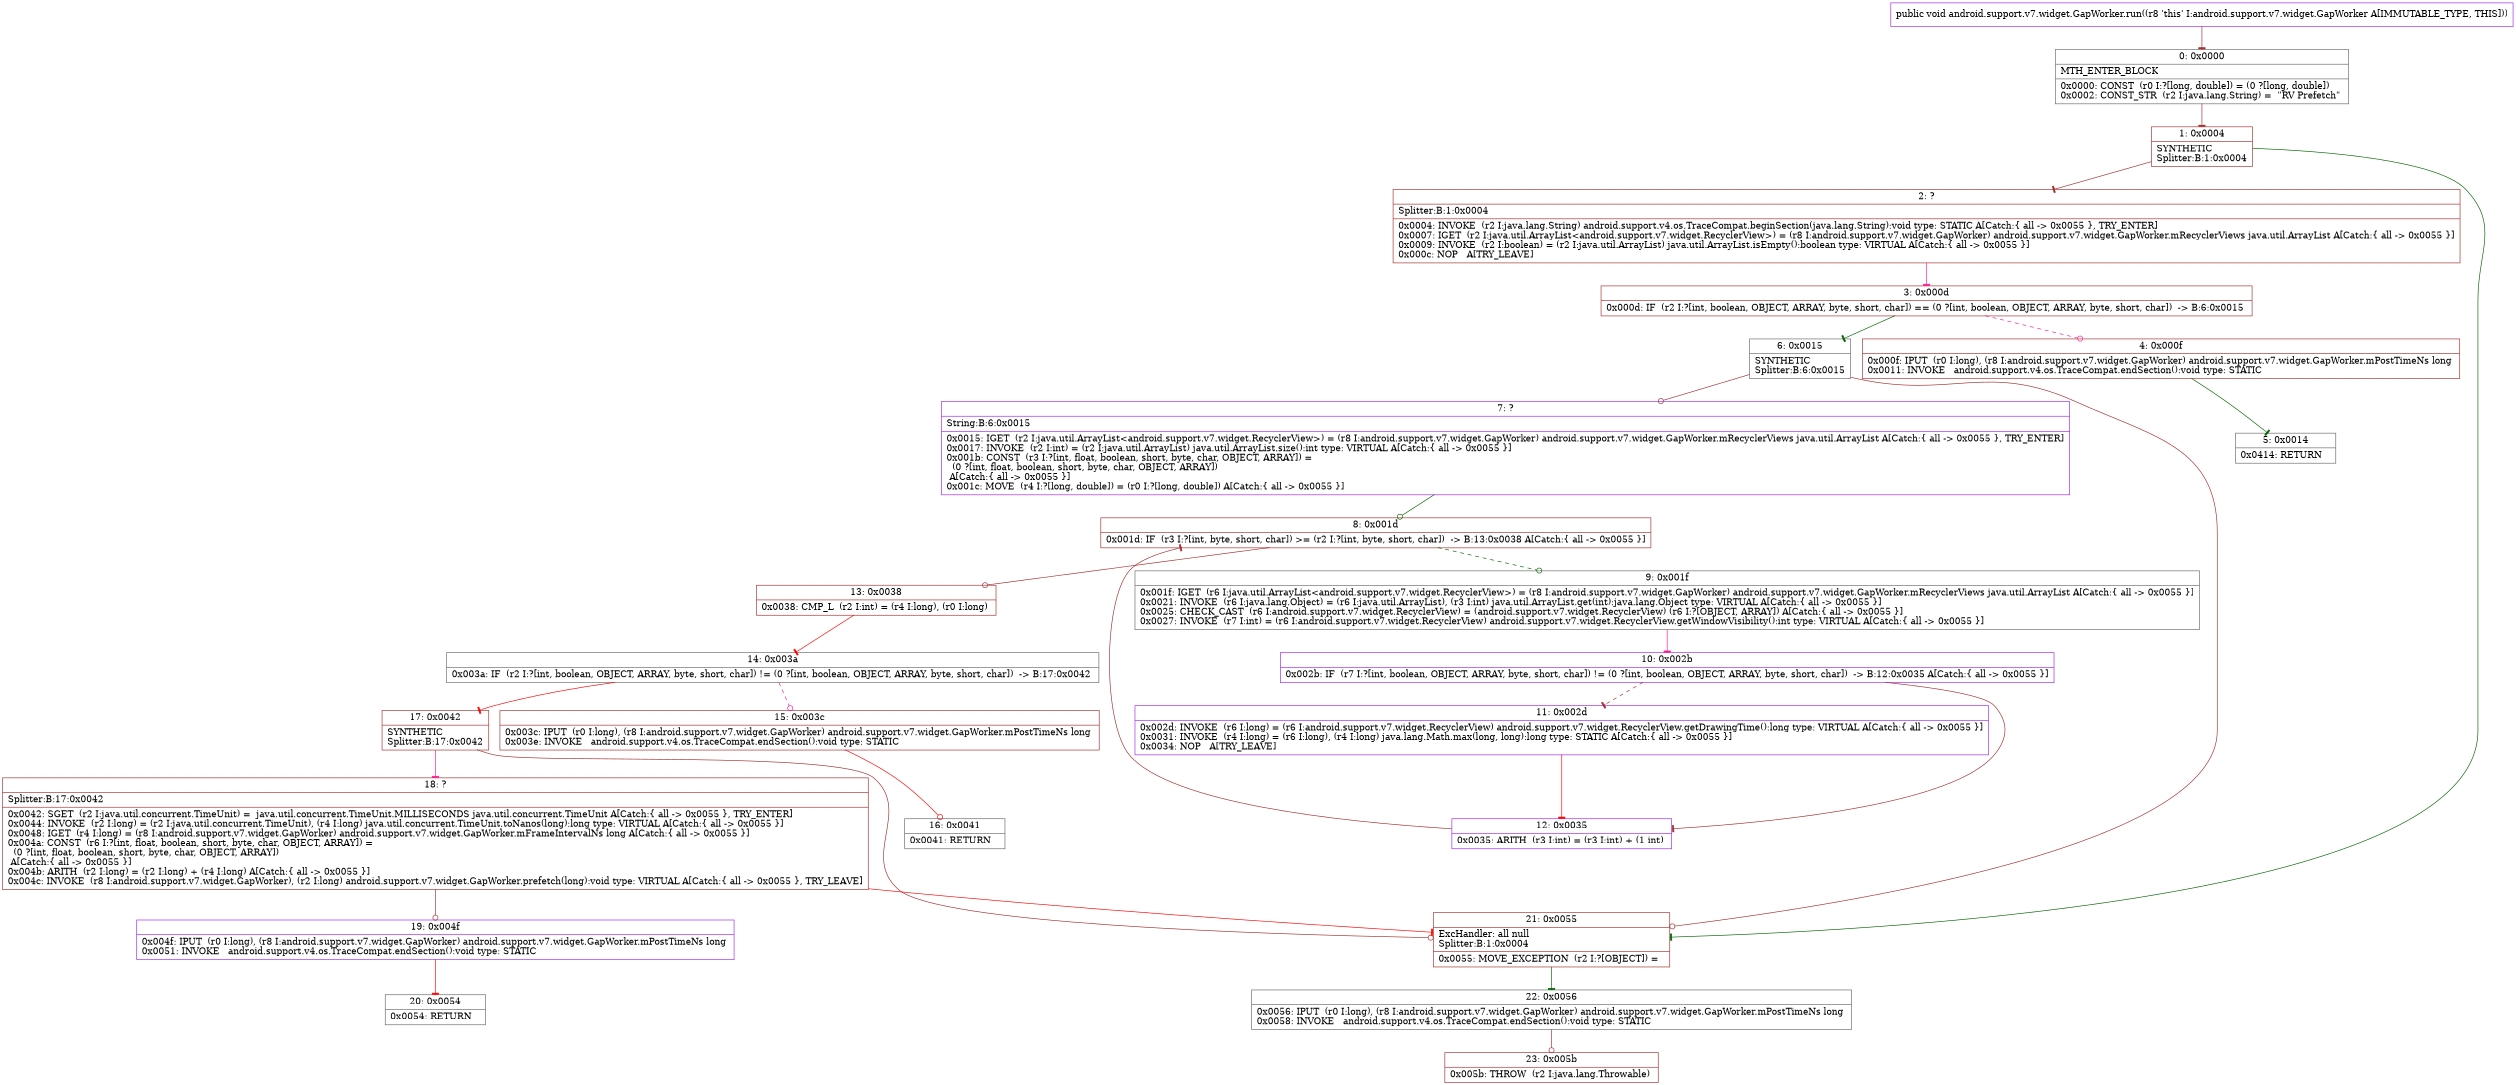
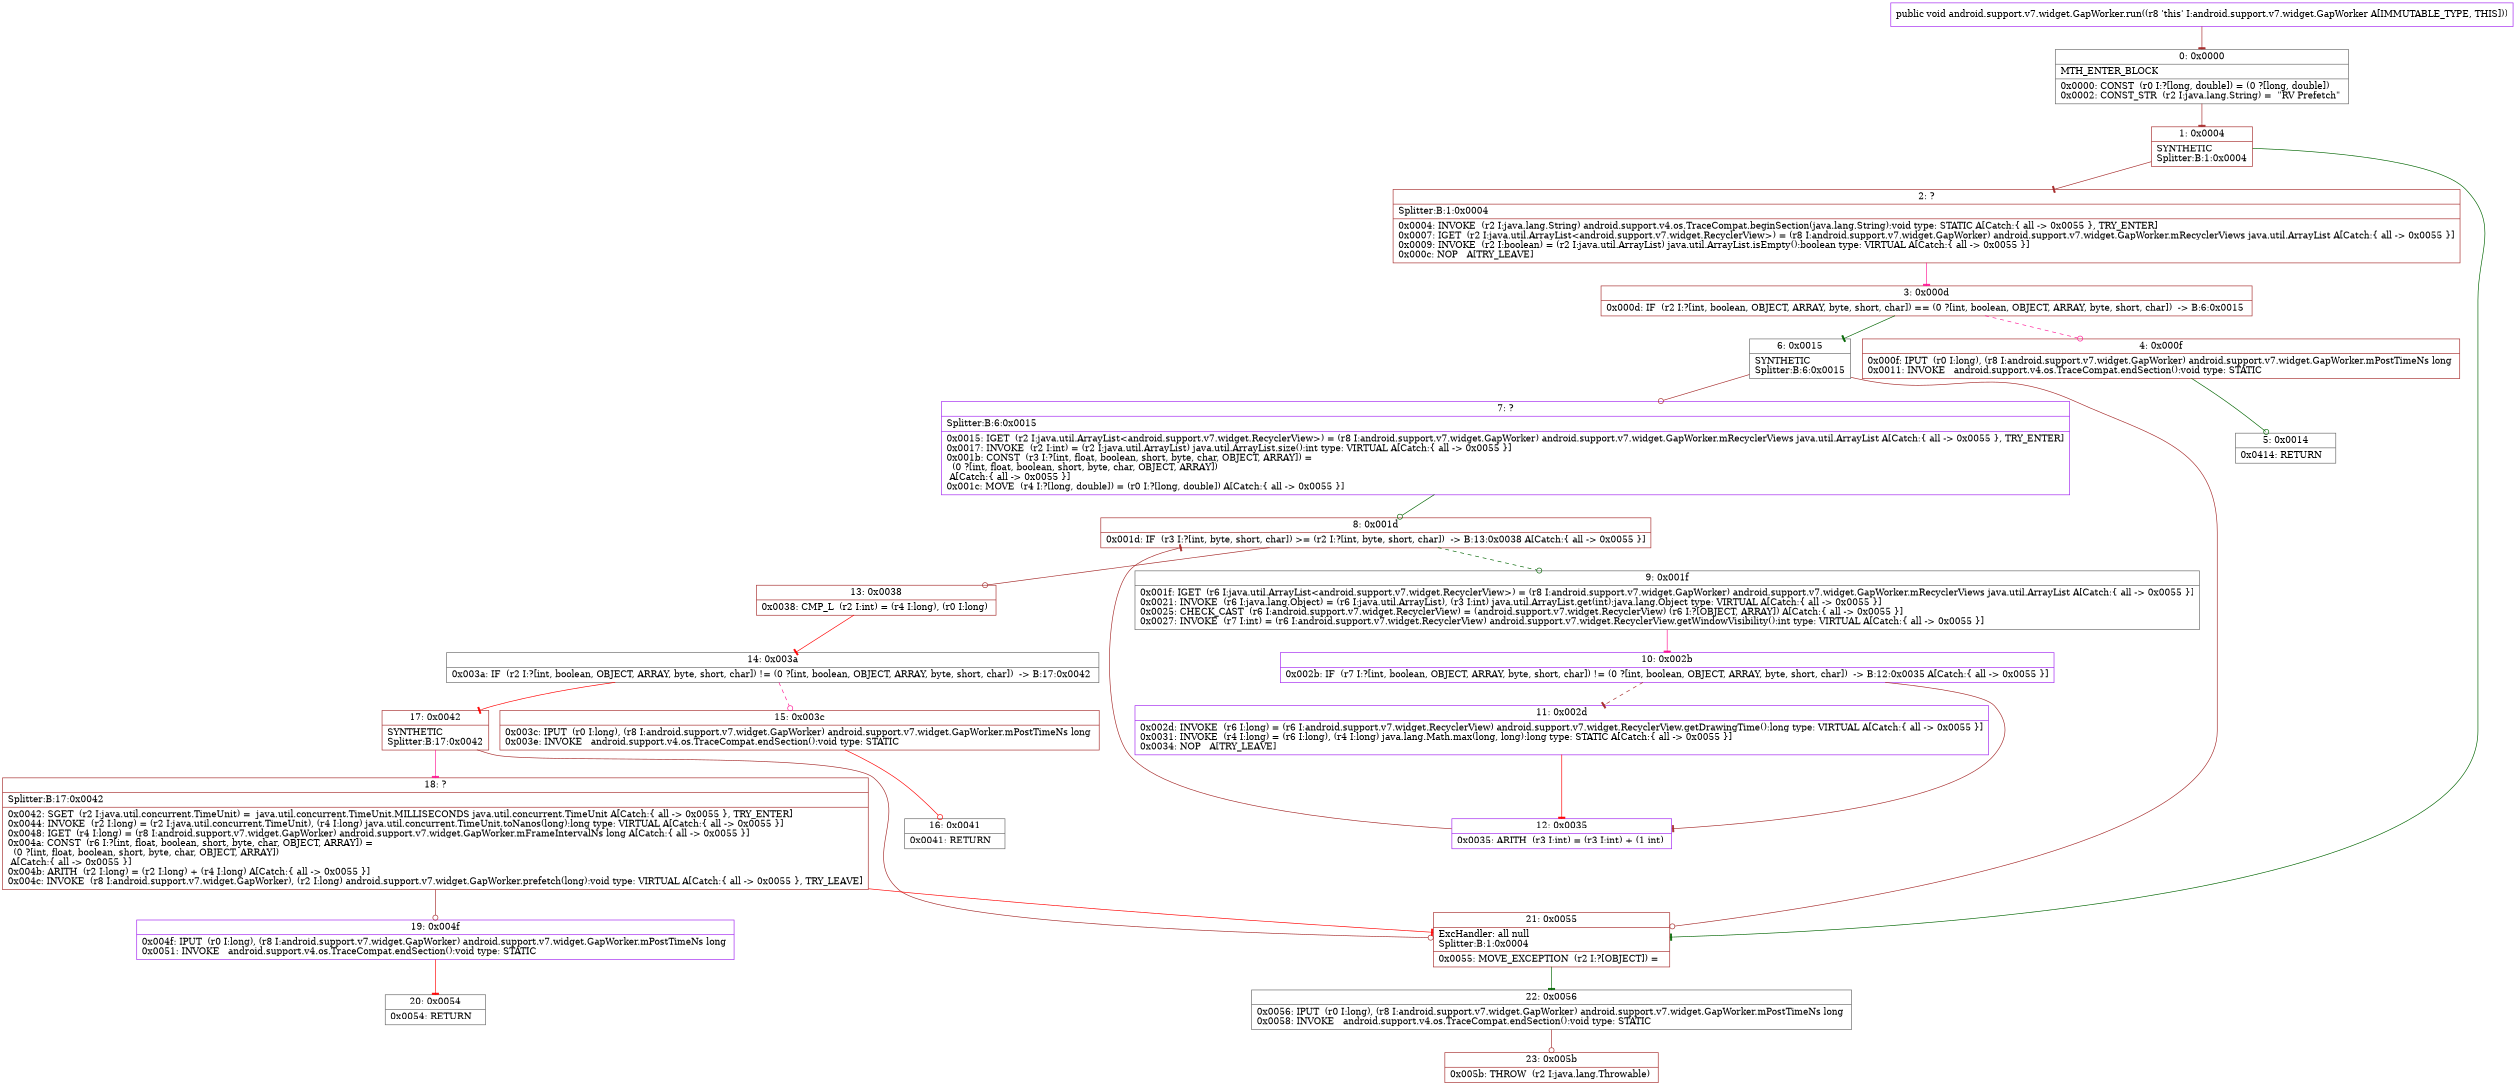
edge "4: 0x000f" -> "5: 0x0014": arrowhead tee -> odot
node "7: ?": text "String:B:6:0x0015" -> "Splitter:B:6:0x0015"
